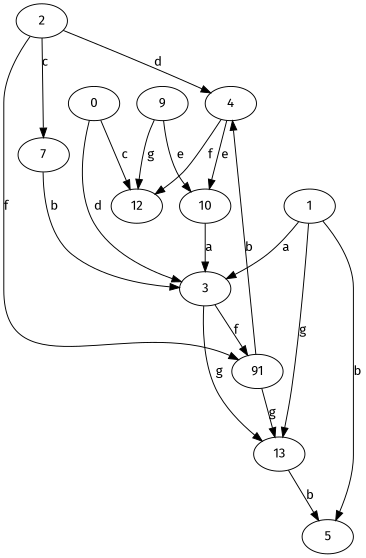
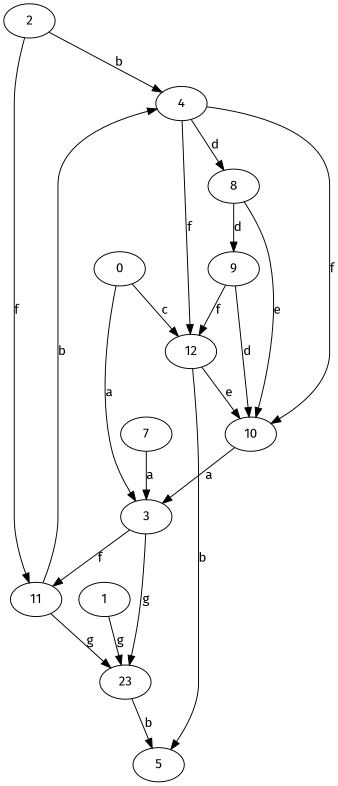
edge "2" -> "4": label "d" -> "b"
edge "2" -> "7": removed, label "c"
edge "9" -> "12": label "g" -> "f"
edge "9" -> "10": label "e" -> "d"
edge "4" -> "10": label "e" -> "f"
node "8": added
edge "7" -> "3": label "b" -> "a"
edge "0" -> "3": label "d" -> "a"
edge "1" -> "3": removed, label "a"
edge "1" -> "5": now "12" -> "5"
node "91": label "91" -> "11"
edge "12" -> "10": added, label "e"
node "13": label "13" -> "23"
